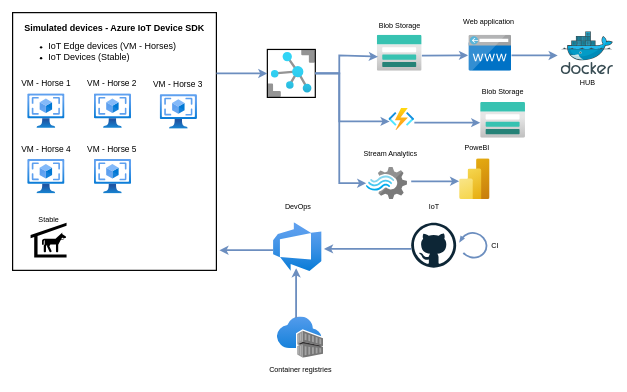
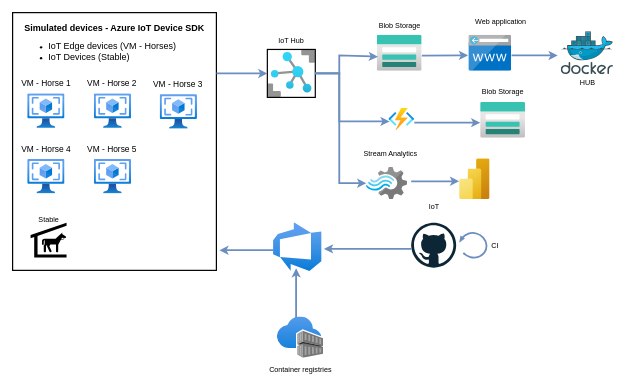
node "Web application": moved (495, 22) -> (507, 22)
node "IoT Hub": added
node "PoweBI": removed
node "DevOps": removed
